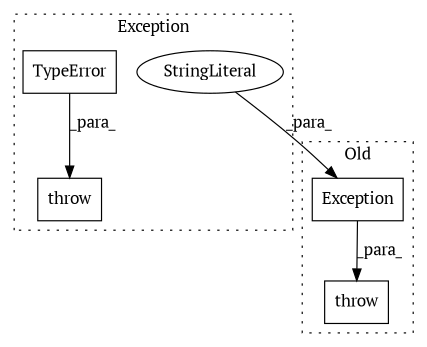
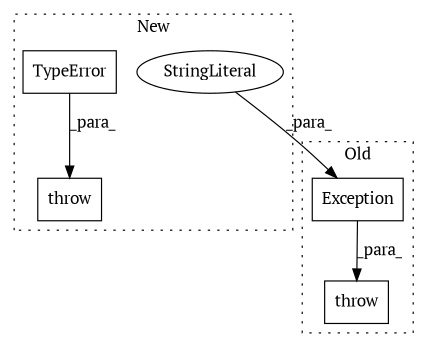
cluster "Exception": label "Exception" -> "New"
